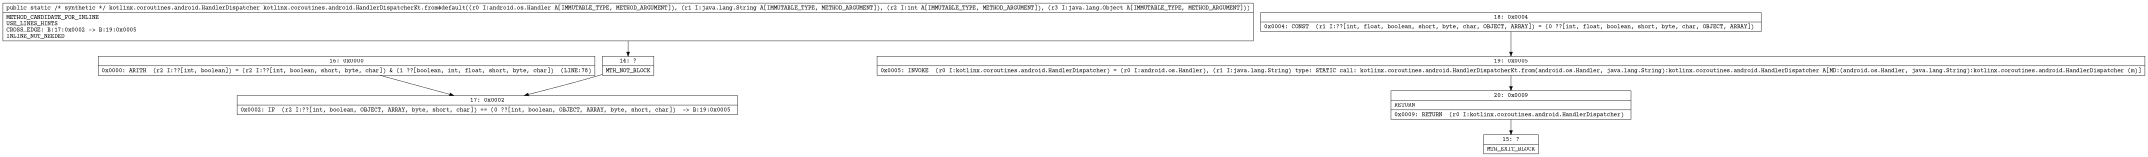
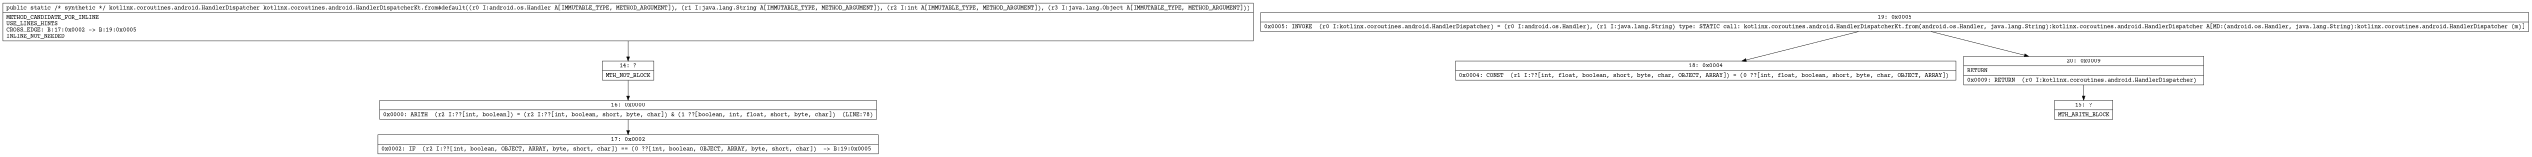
edge "18: 0x0004" -> "19: 0x0005": reversed
edge "14: ?" -> "17: 0x0002": now "14: ?" -> "16: 0x0000"
node "15: ?": text "MTH_EXIT_BLOCK" -> "MTH_ARITH_BLOCK"
